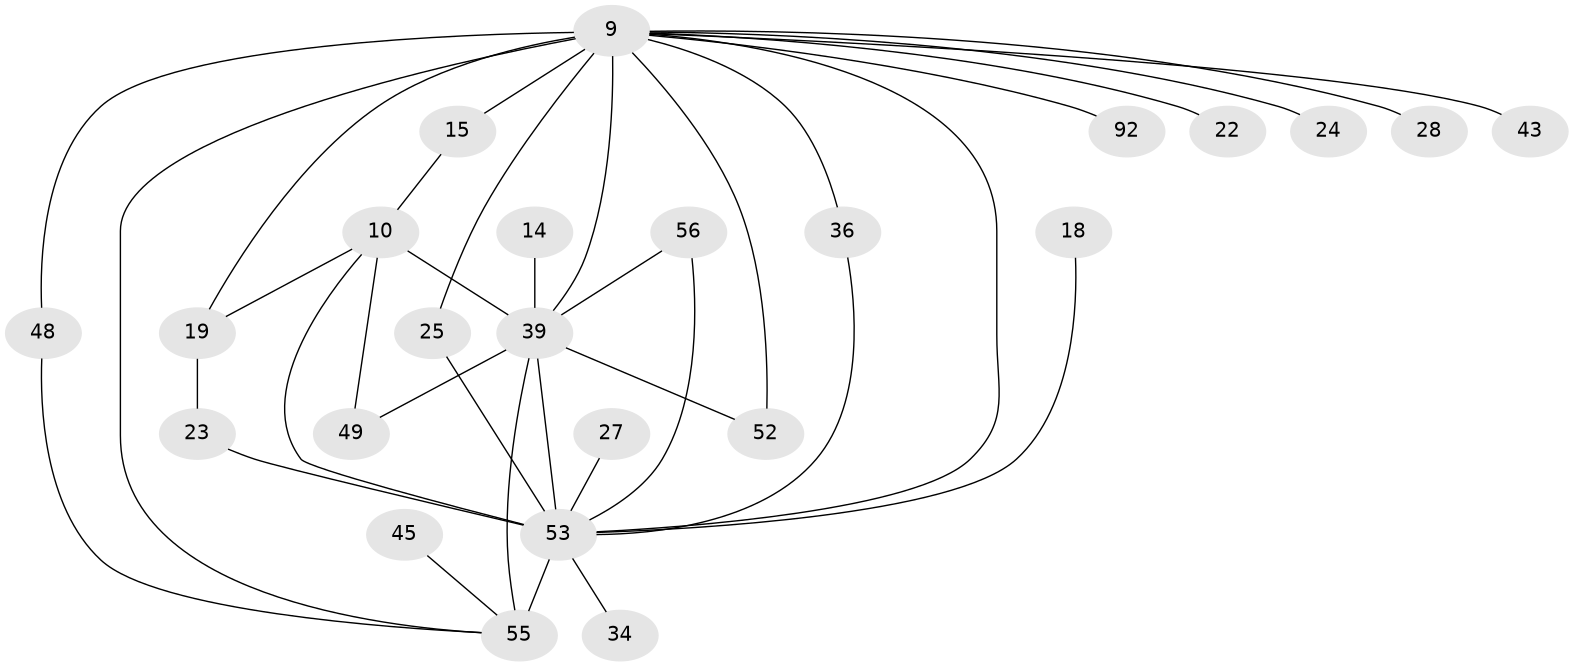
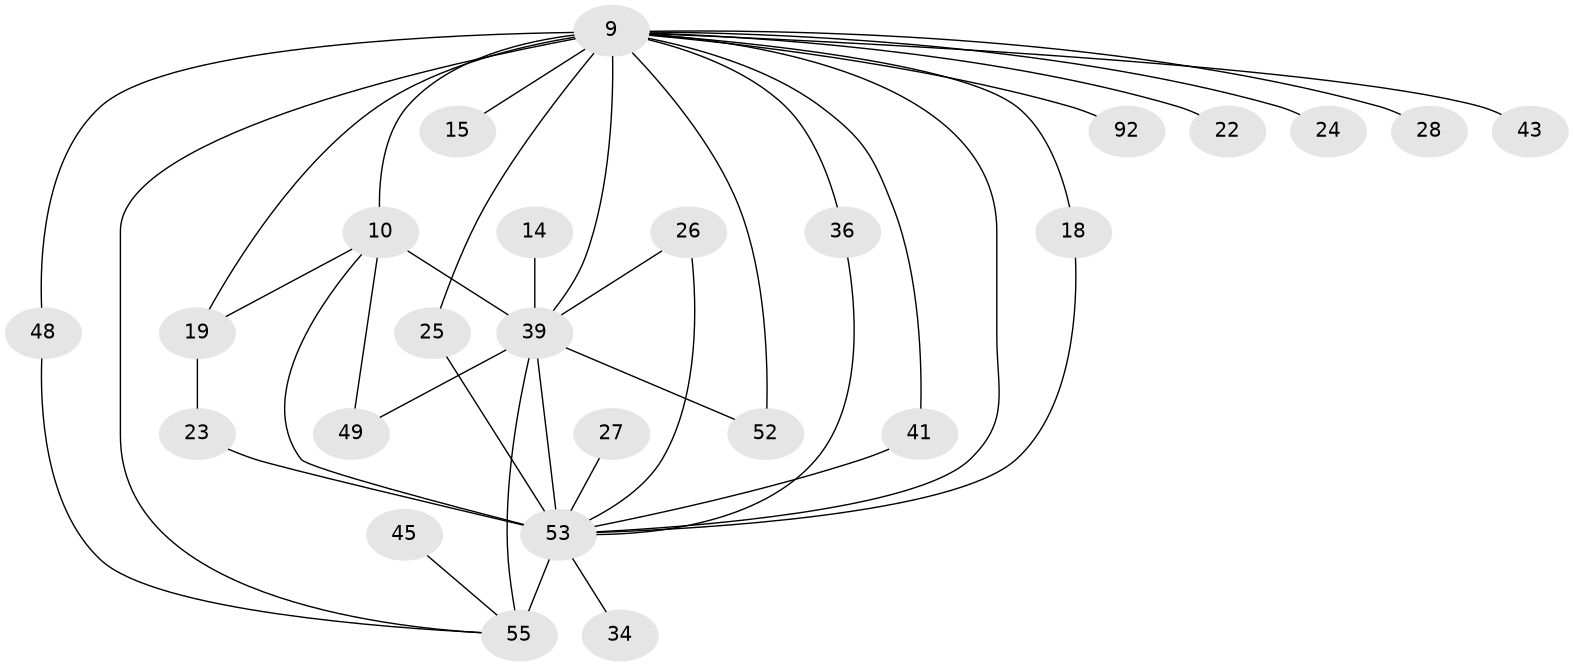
edge "9" -- "18": added
edge "15" -- "10": now "9" -- "10"
node "56": label "56" -> "26"
node "41": added
